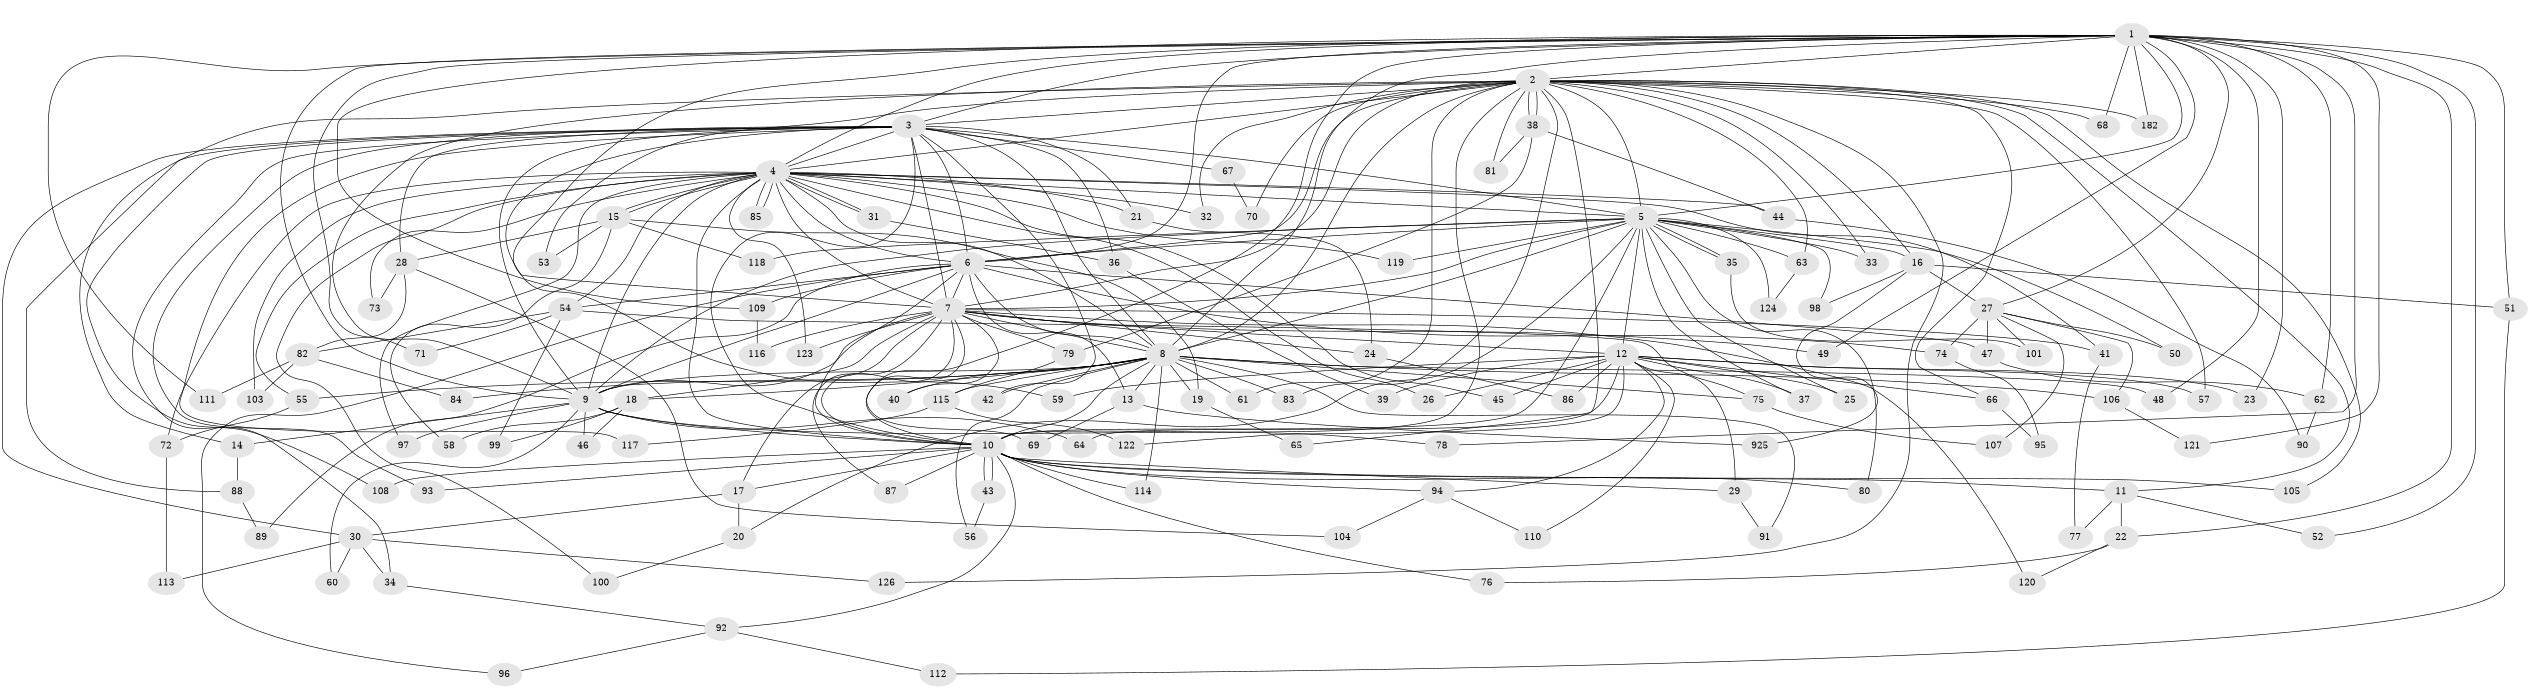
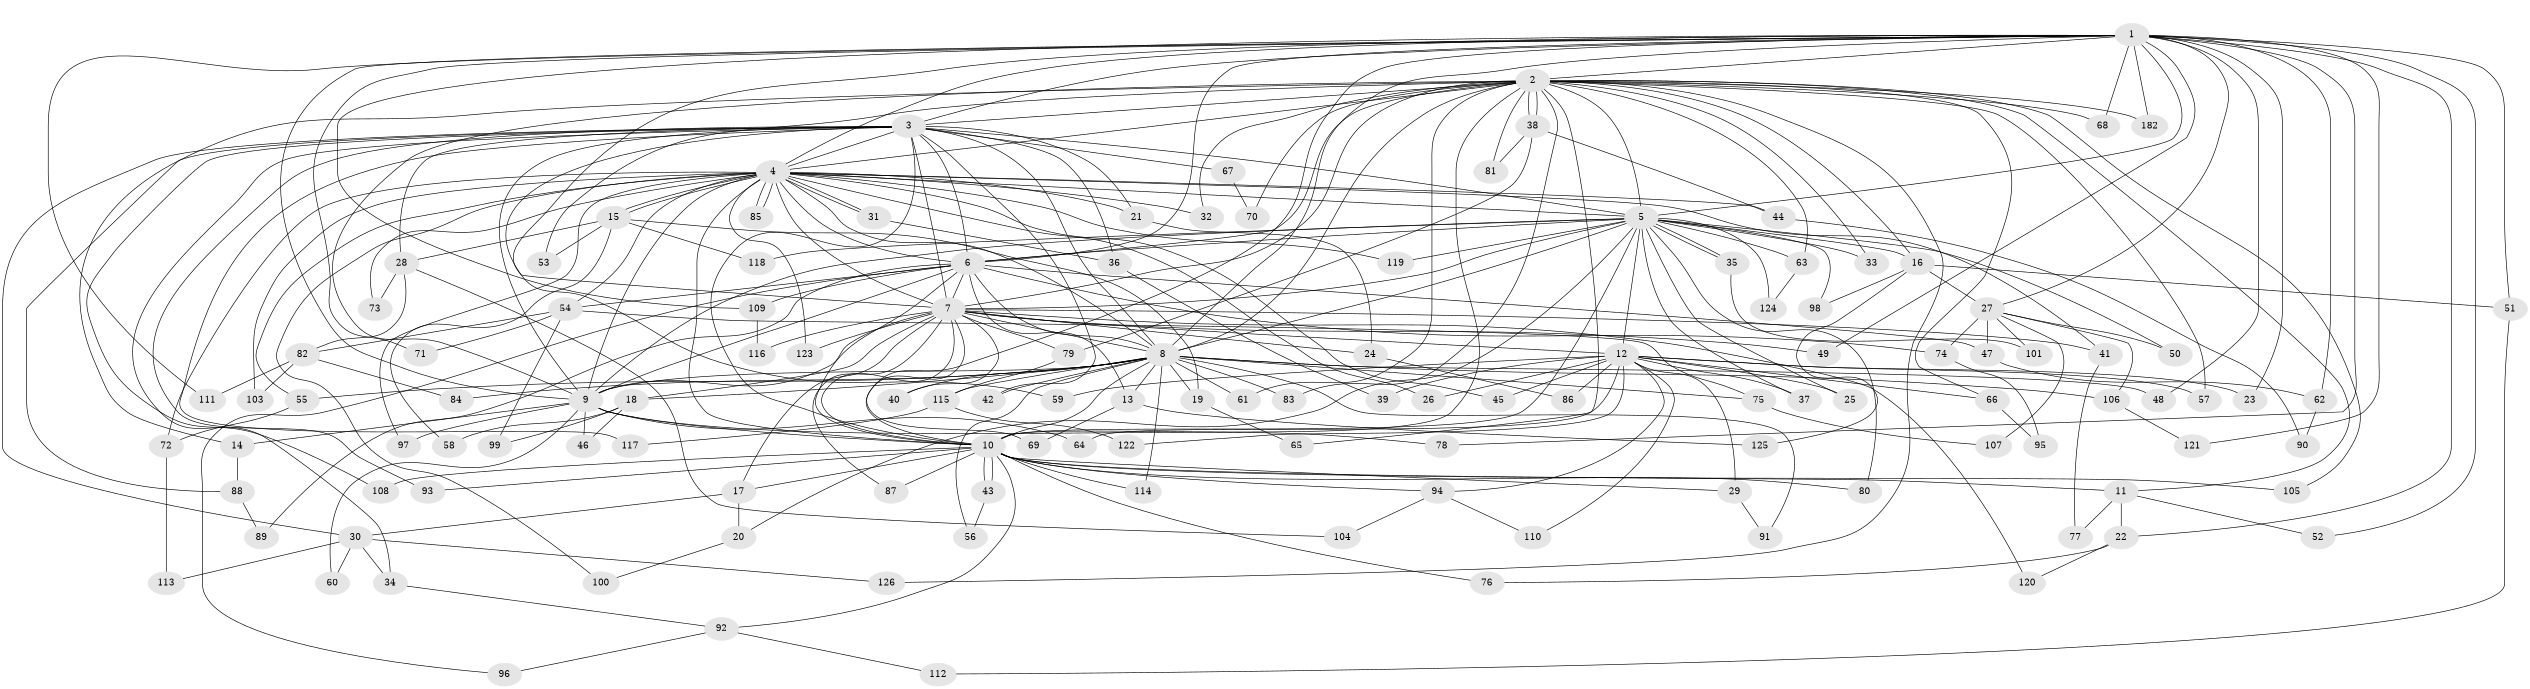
node "925": label "925" -> "125"
